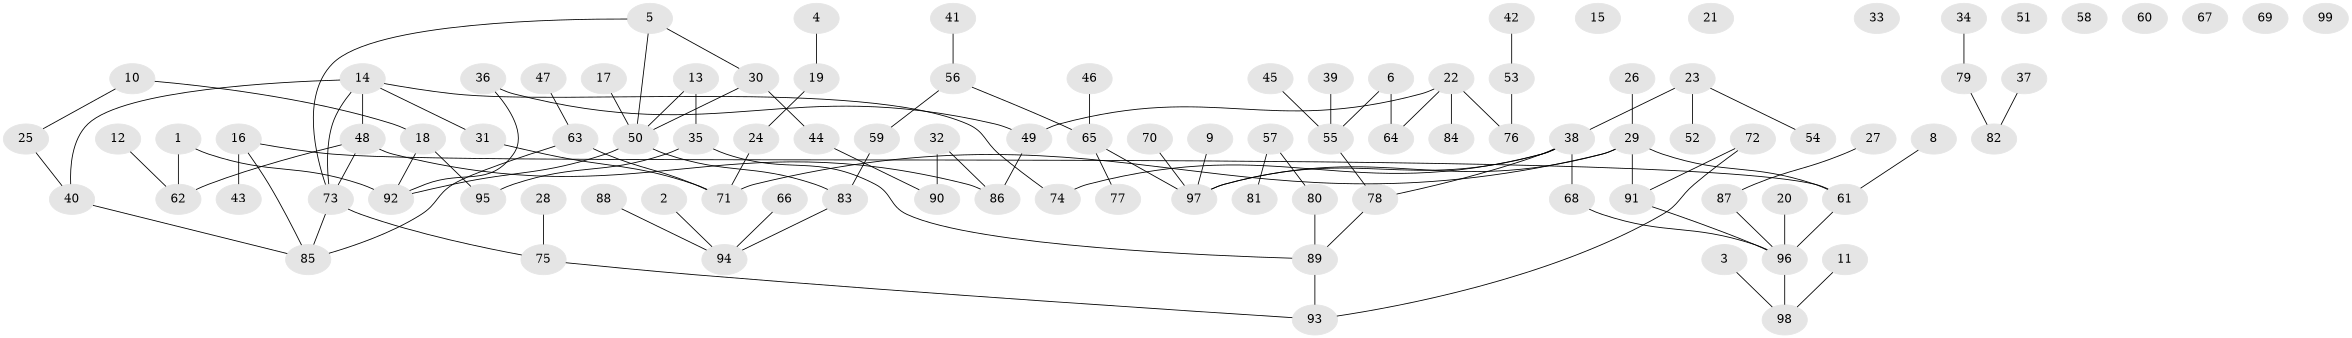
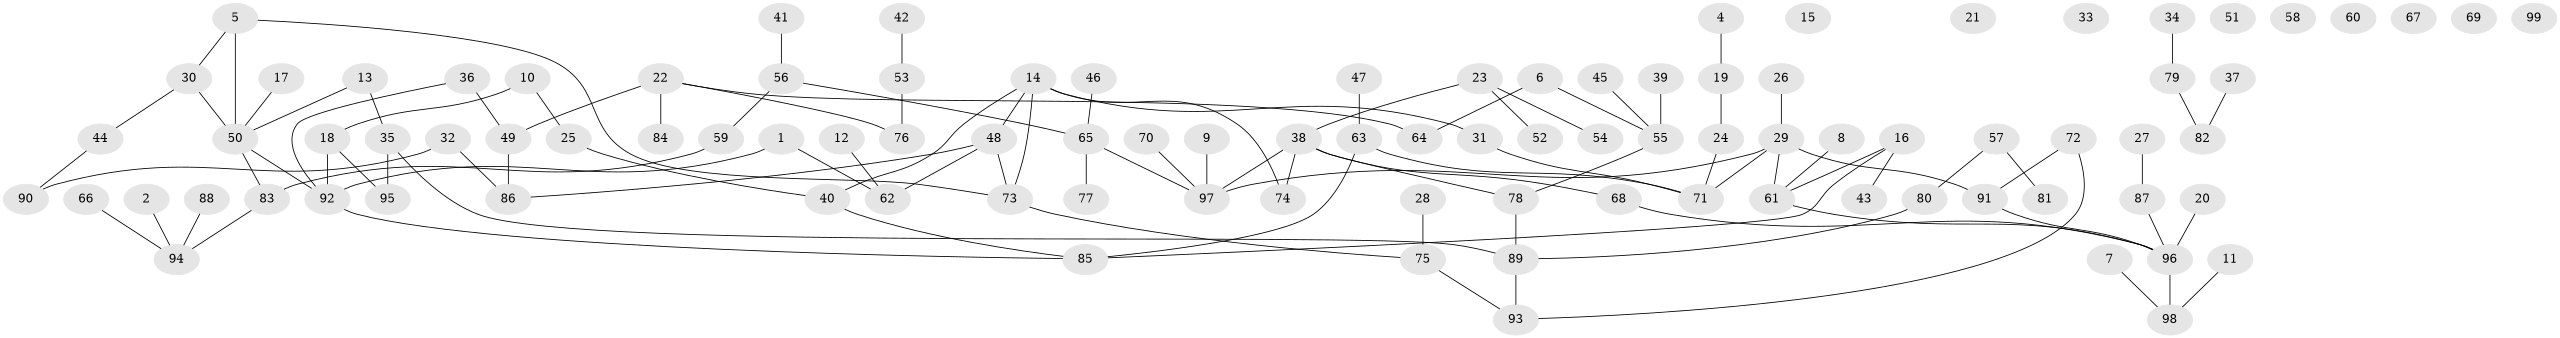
edge "73" -- "85": now "92" -- "85"
node "3": label "3" -> "7"
